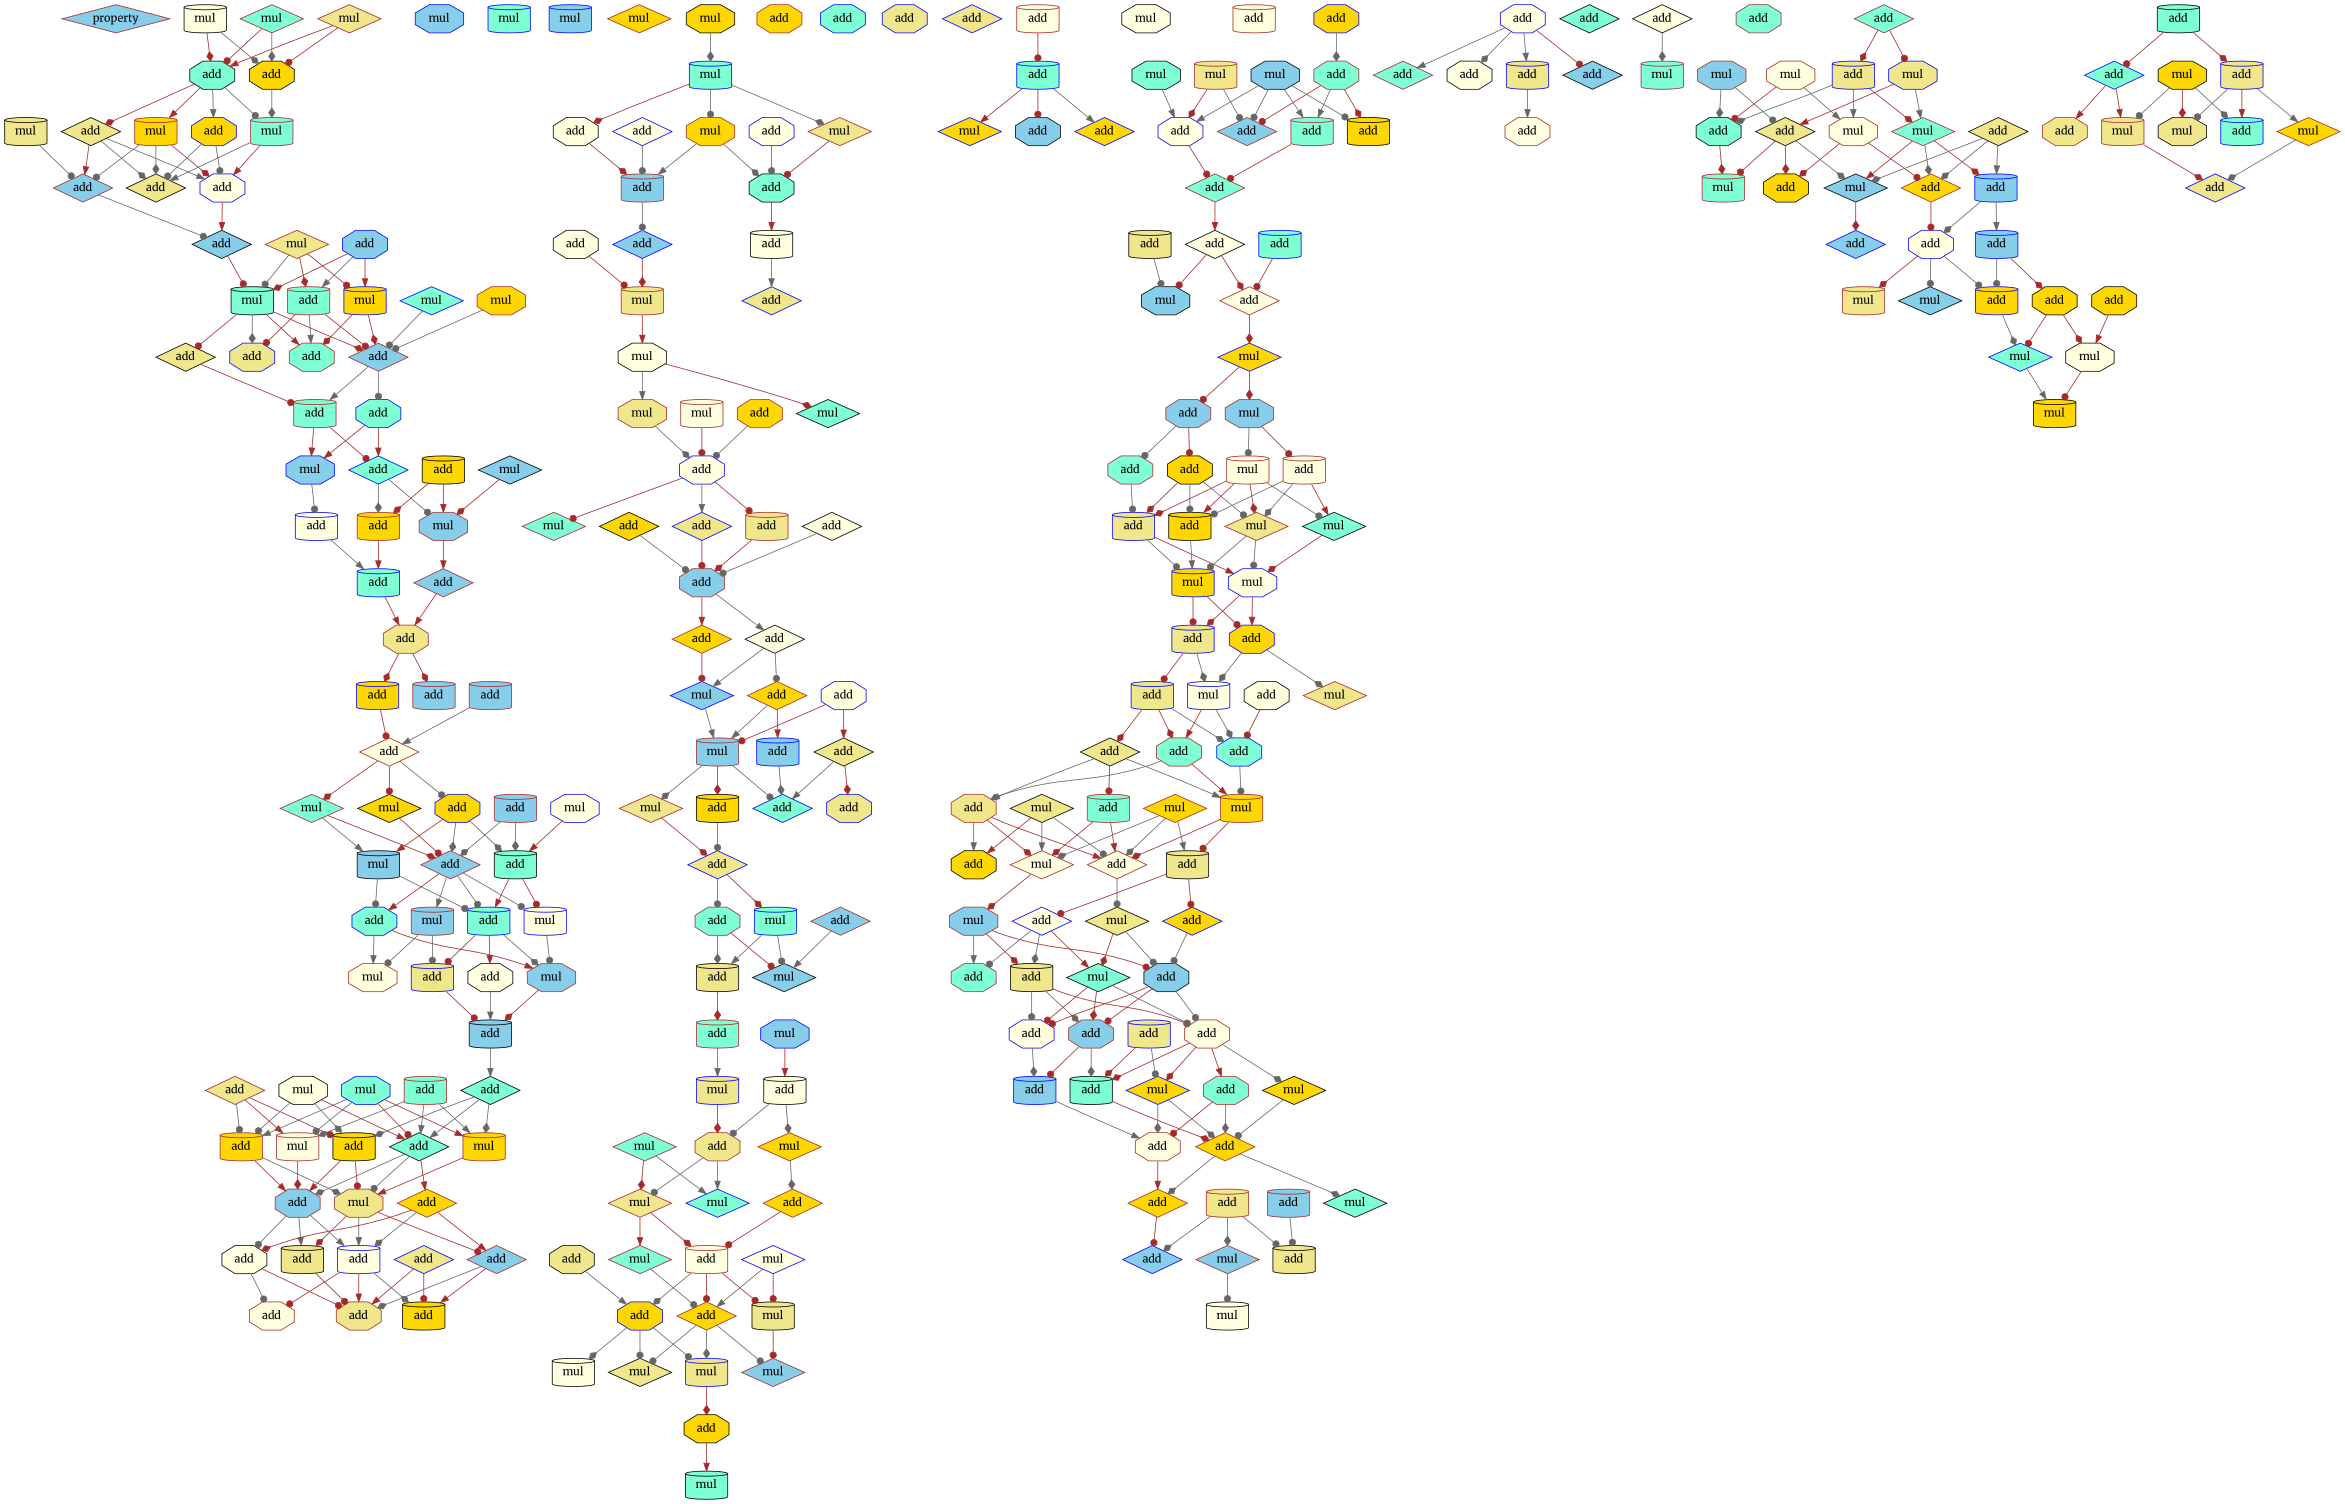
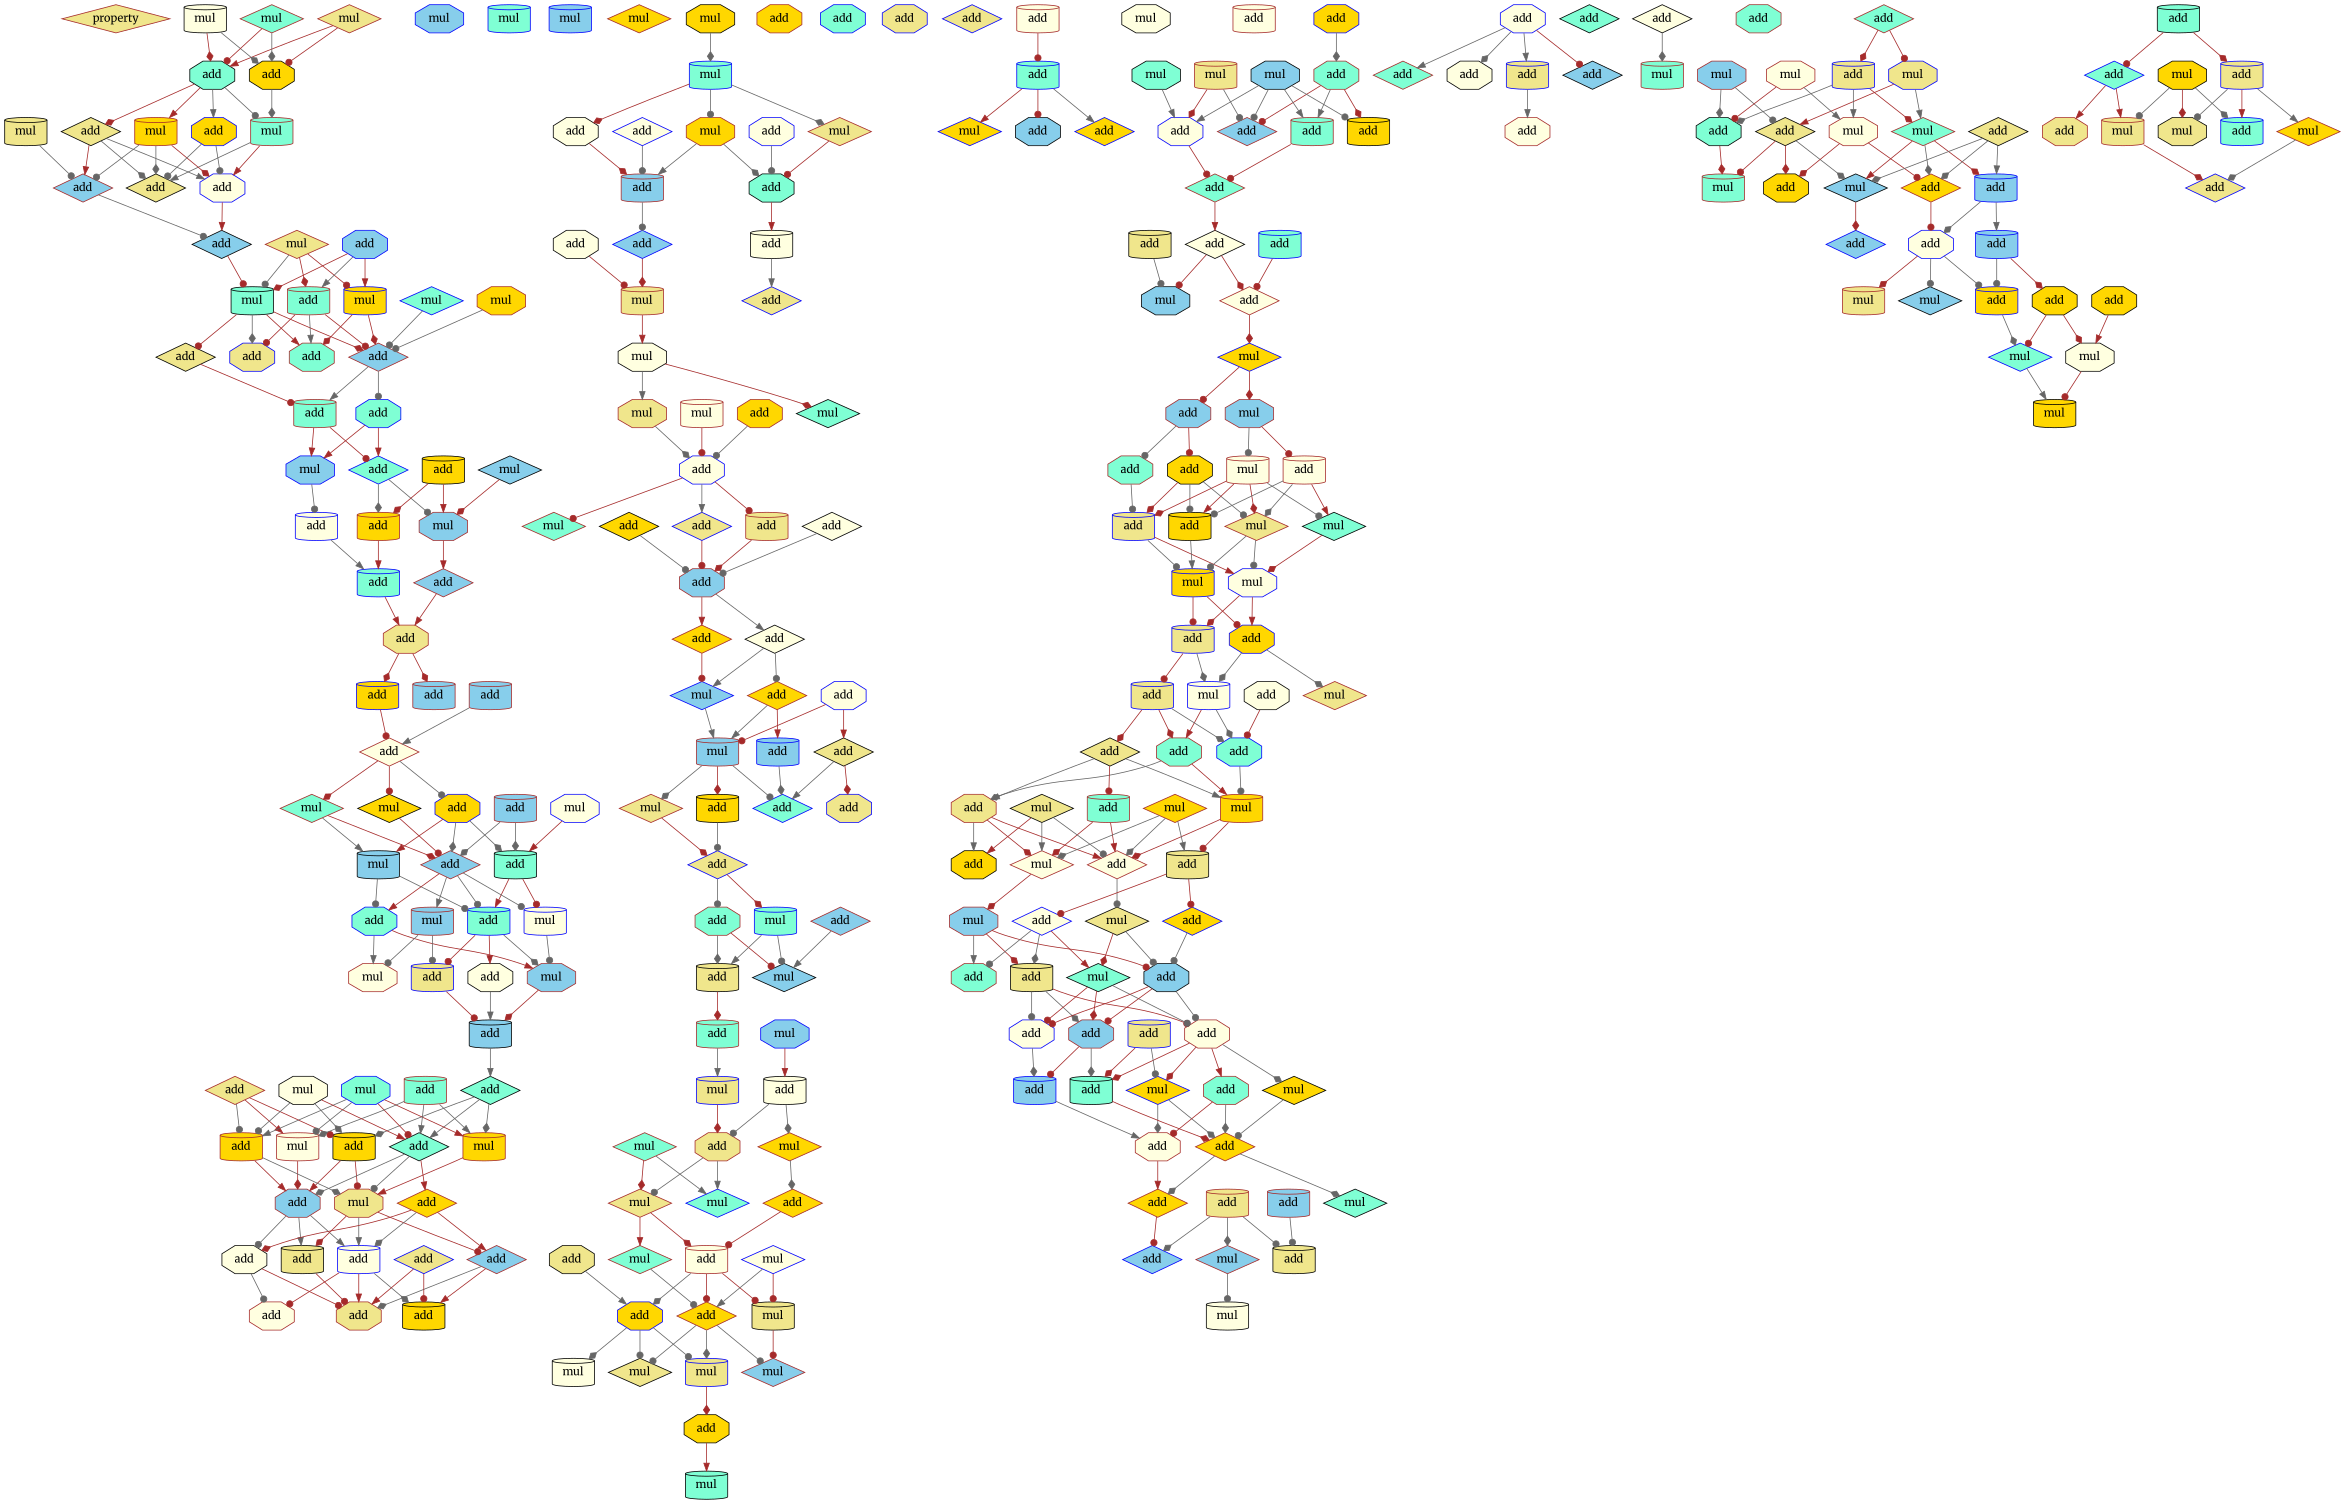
node "property": fillcolor skyblue -> khaki
